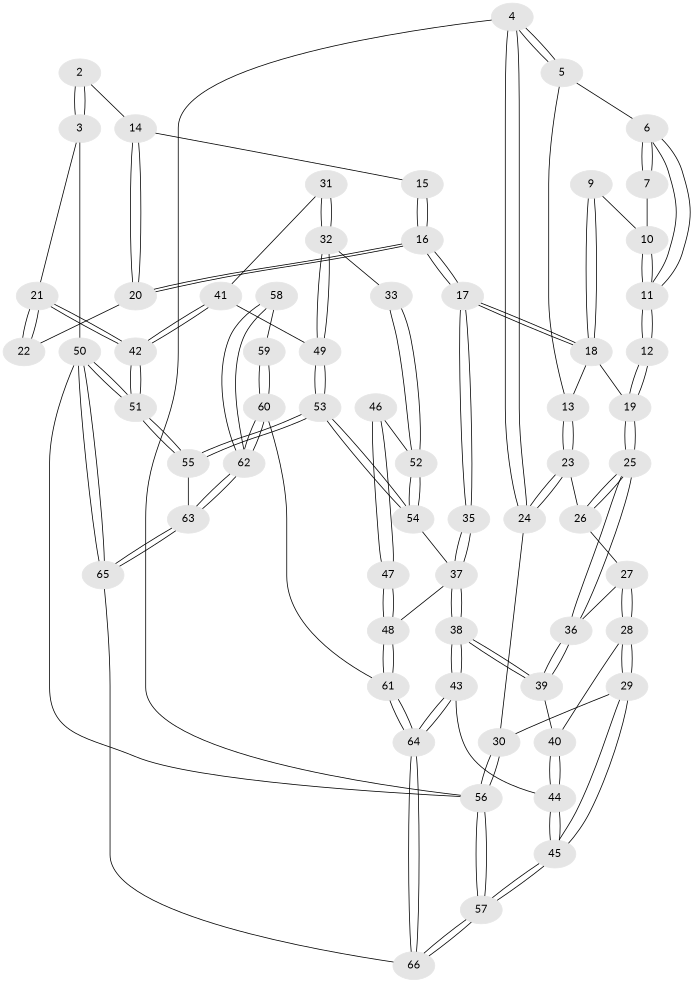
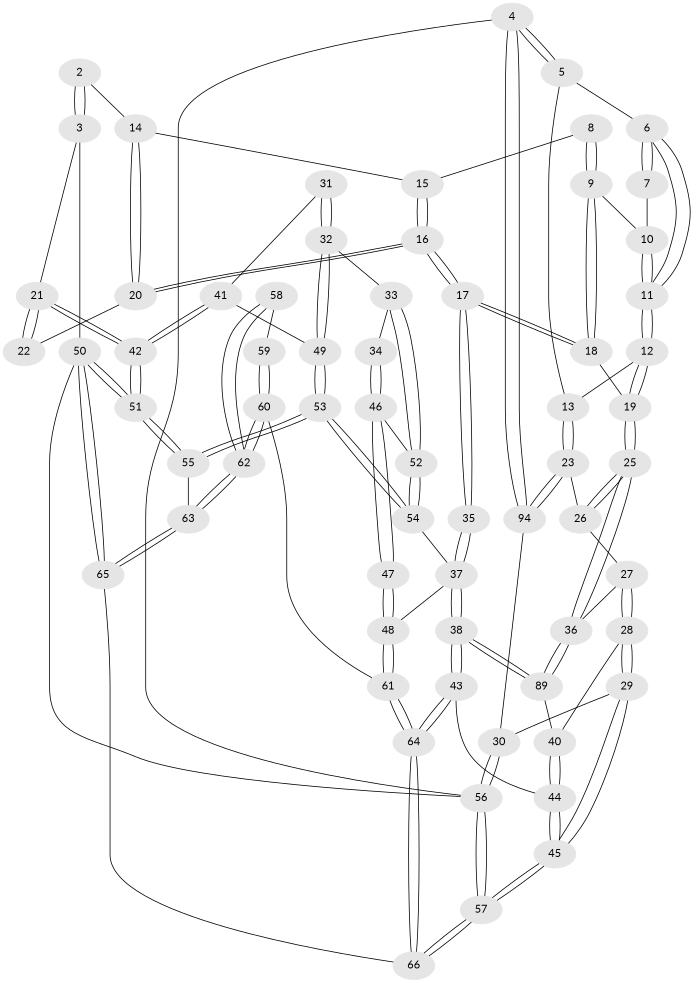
node "8": added
node "34": added
edge "18" -- "13": now "12" -- "13"
node "24": label "24" -> "94"
node "39": label "39" -> "89"
